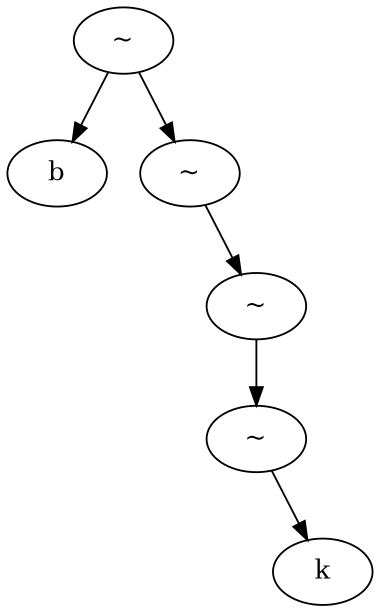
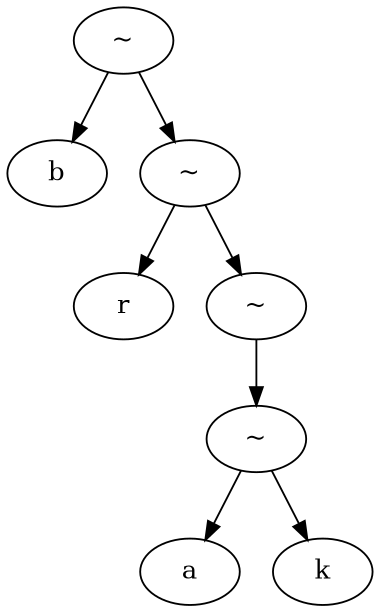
node "r": added
node "a": added
